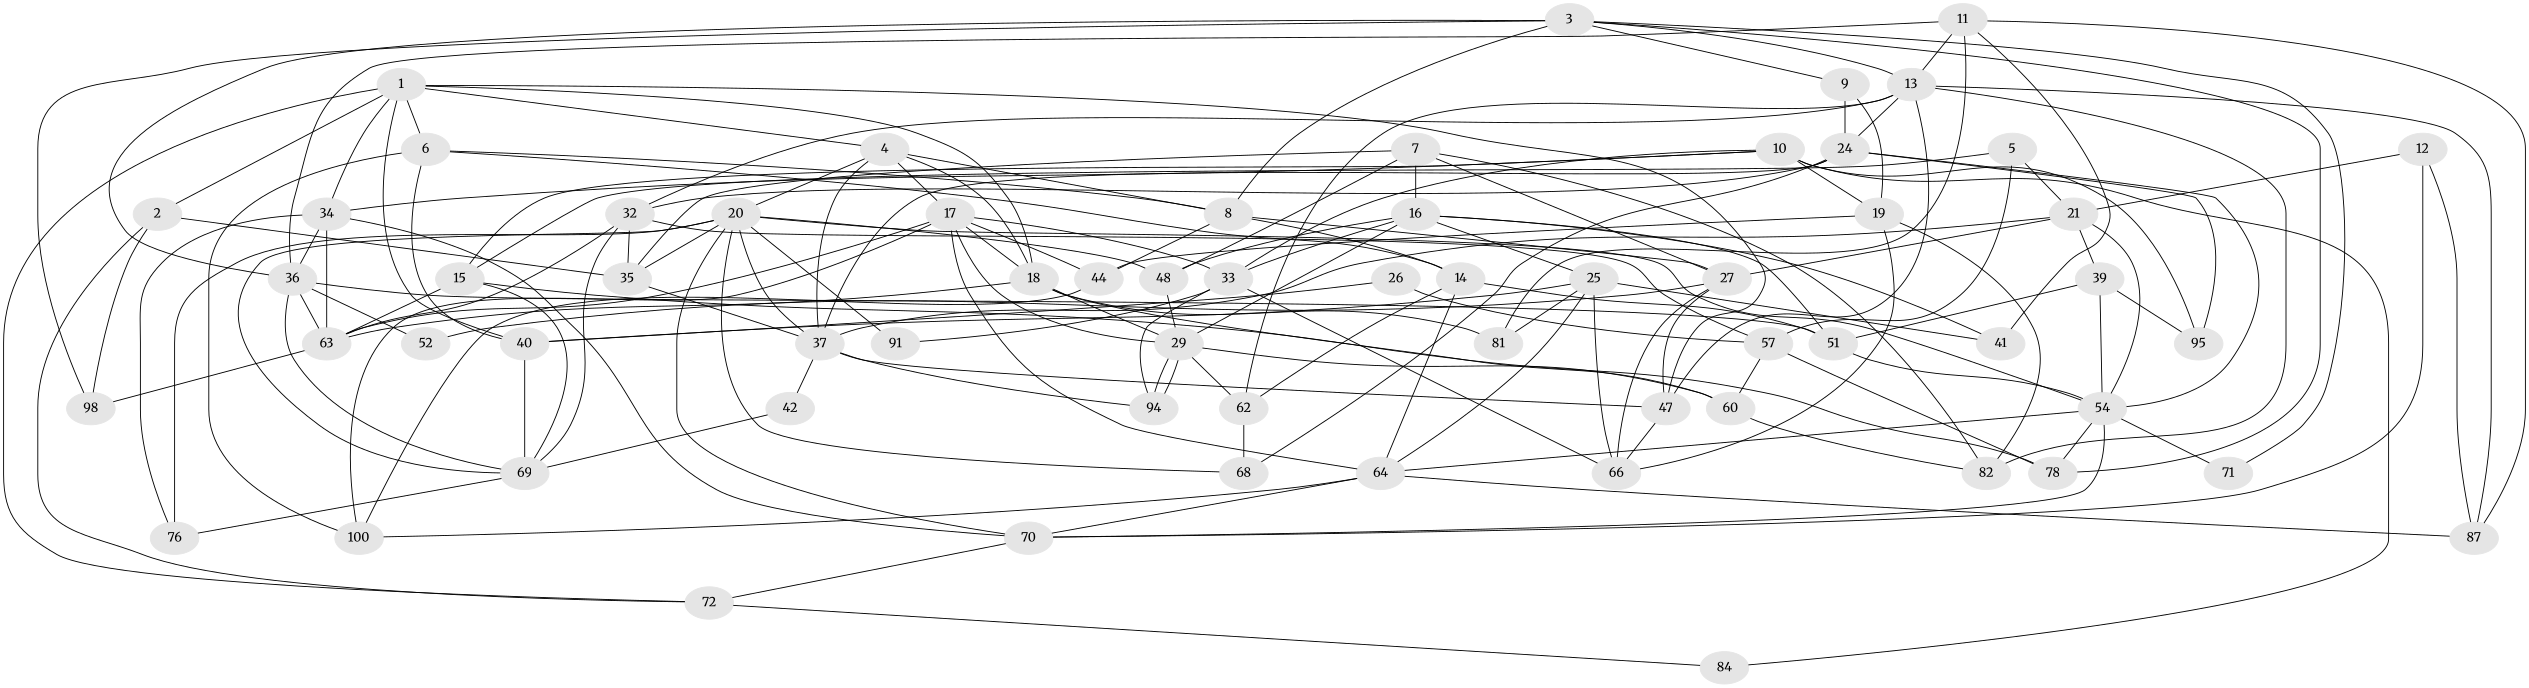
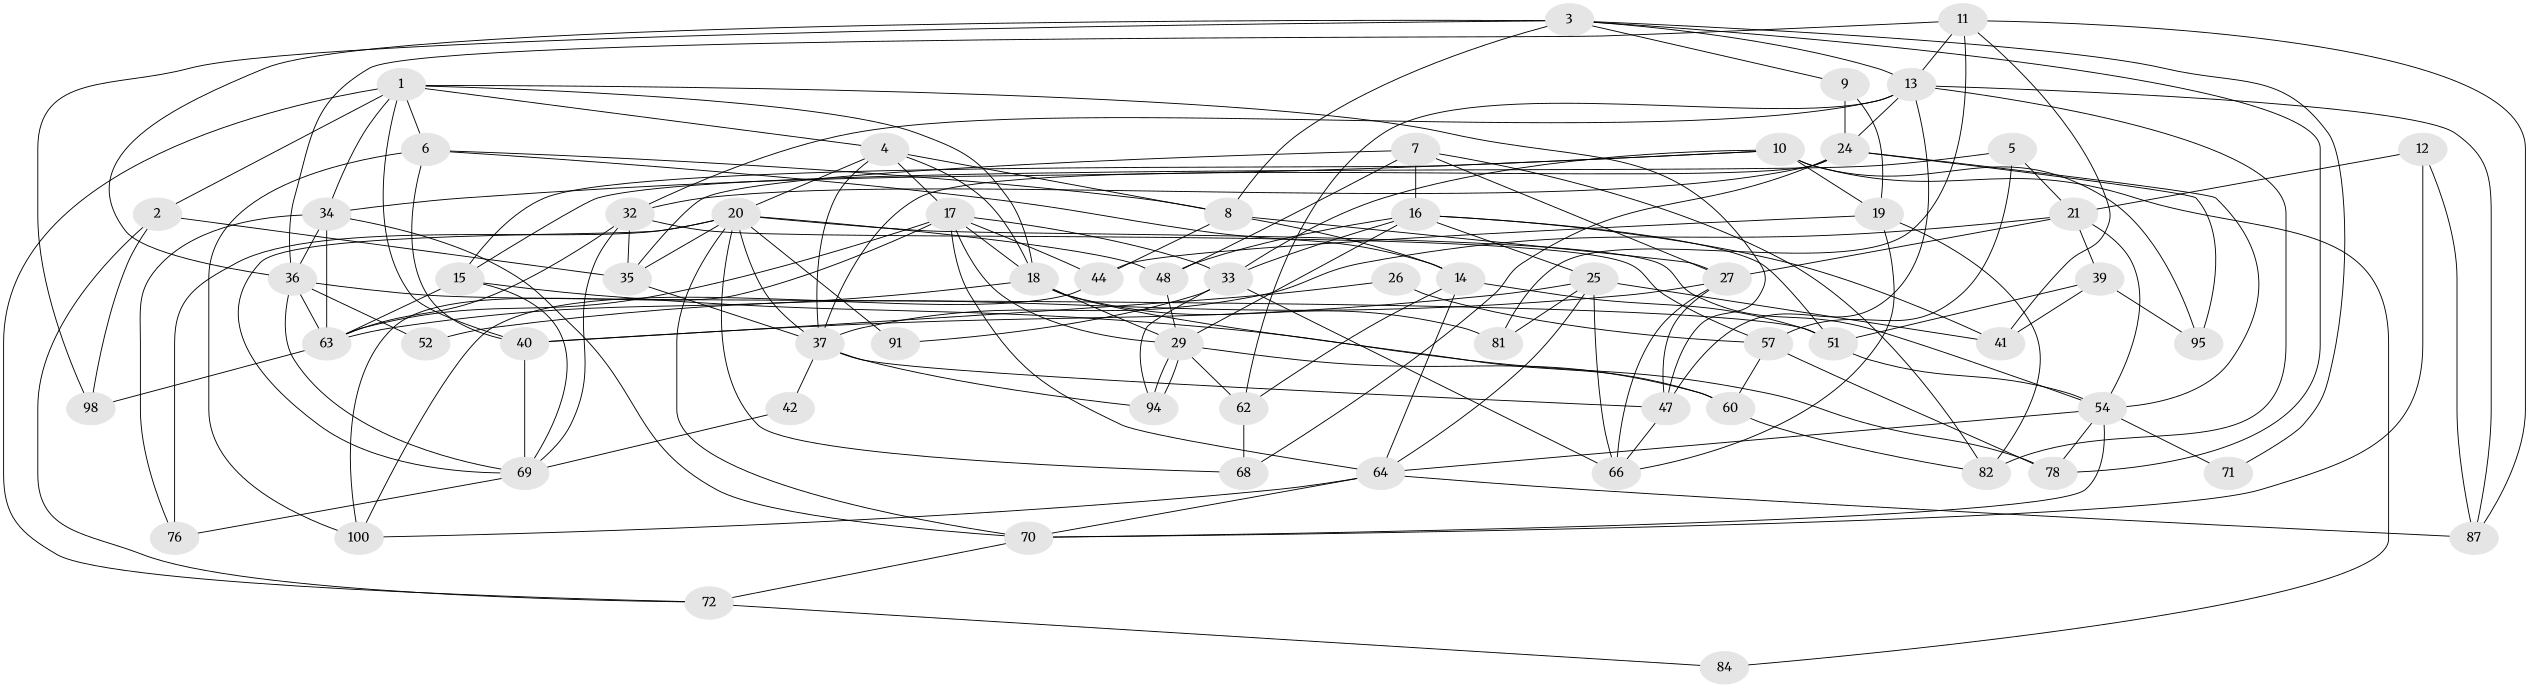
edge "39" -- "54": now "39" -- "41"
